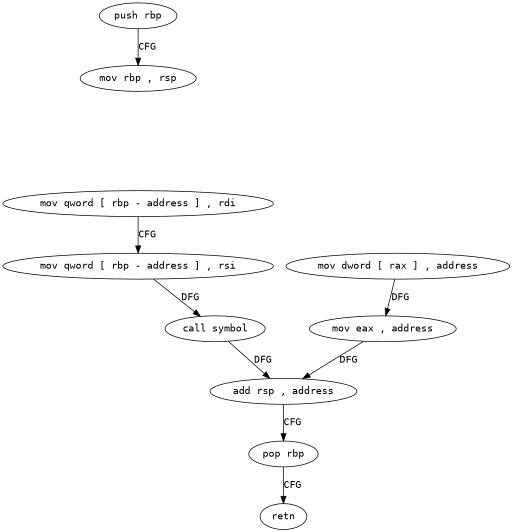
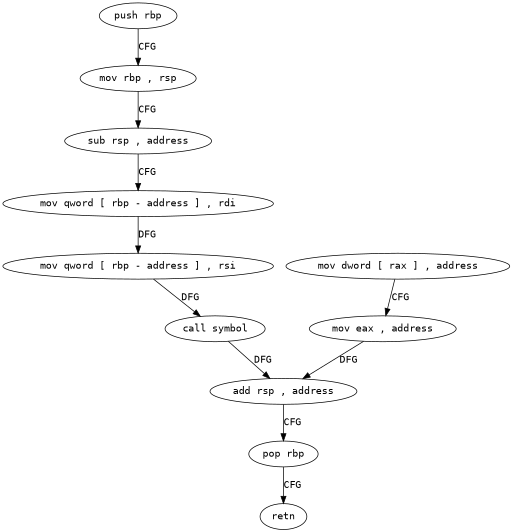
node "sub rsp , address": added
edge "mov qword [ rbp - address ] , rdi" -> "mov qword [ rbp - address ] , rsi": label "CFG" -> "DFG"
edge "mov dword [ rax ] , address" -> "mov eax , address": label "DFG" -> "CFG"
